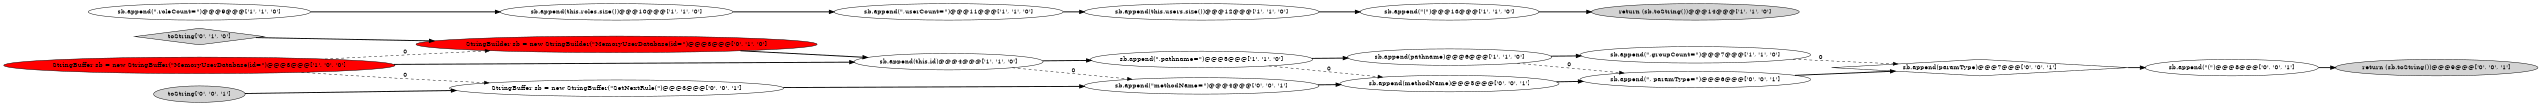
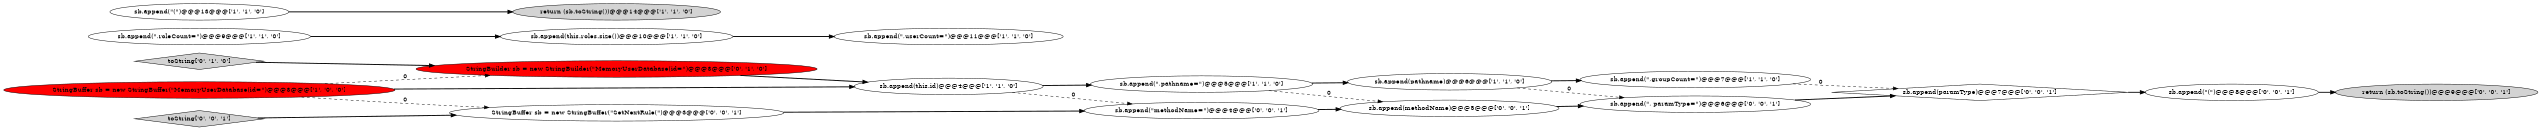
node "sb.append(this.users.size())@@@12@@@['1', '1', '0']": removed
node "toString['0', '0', '1']": shape ellipse -> diamond
